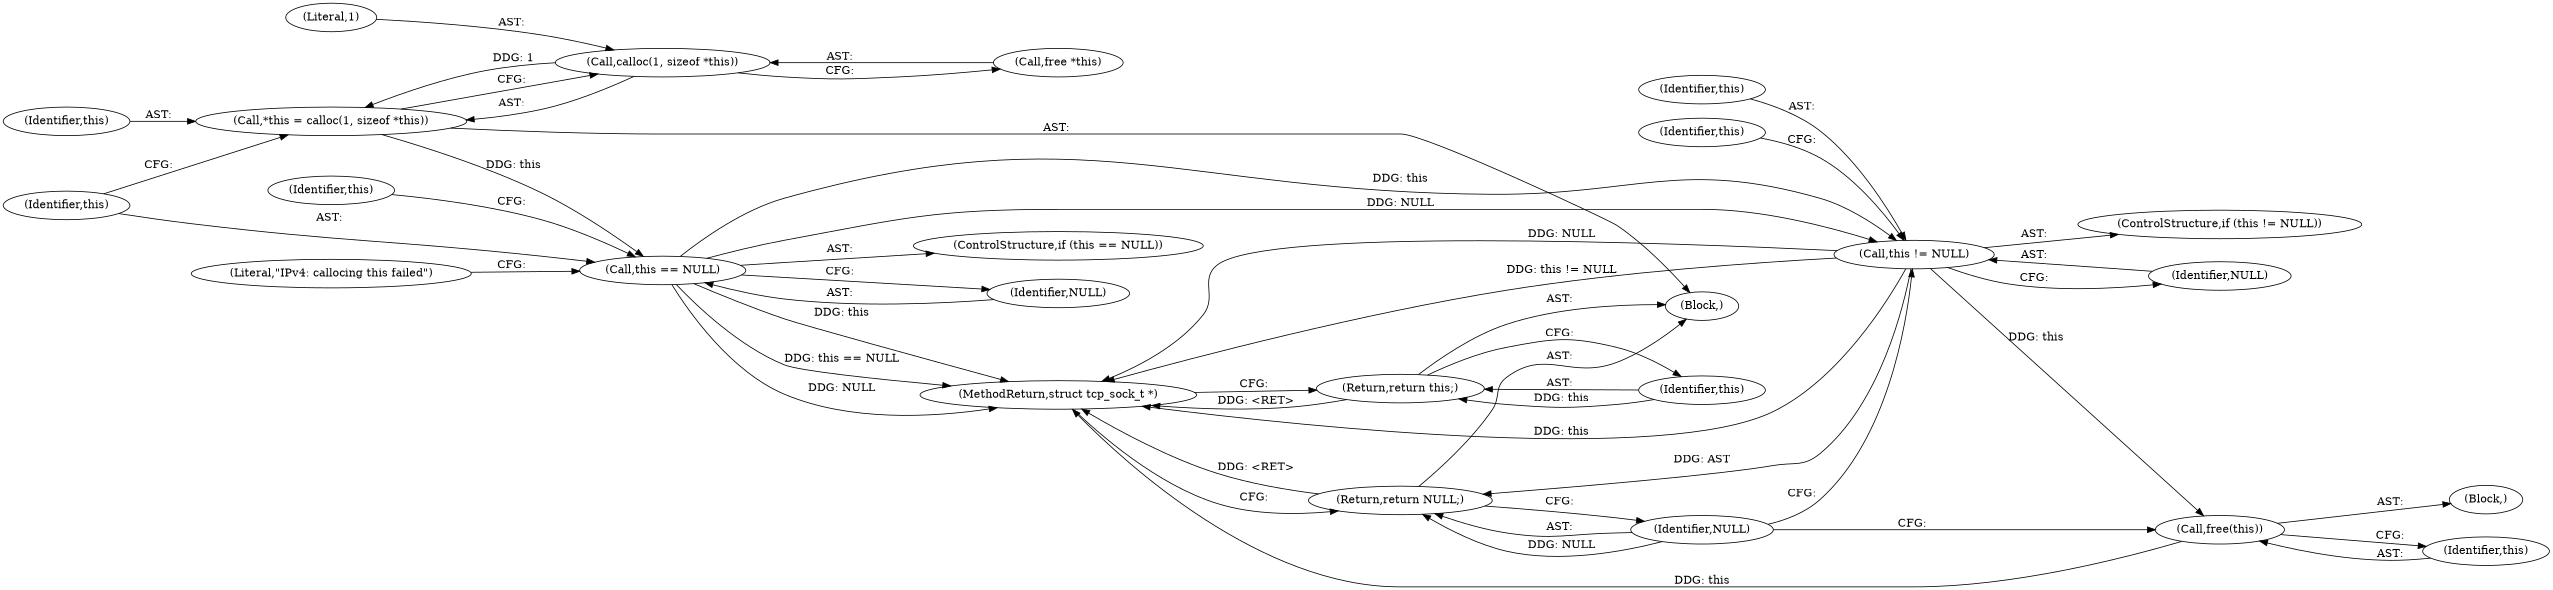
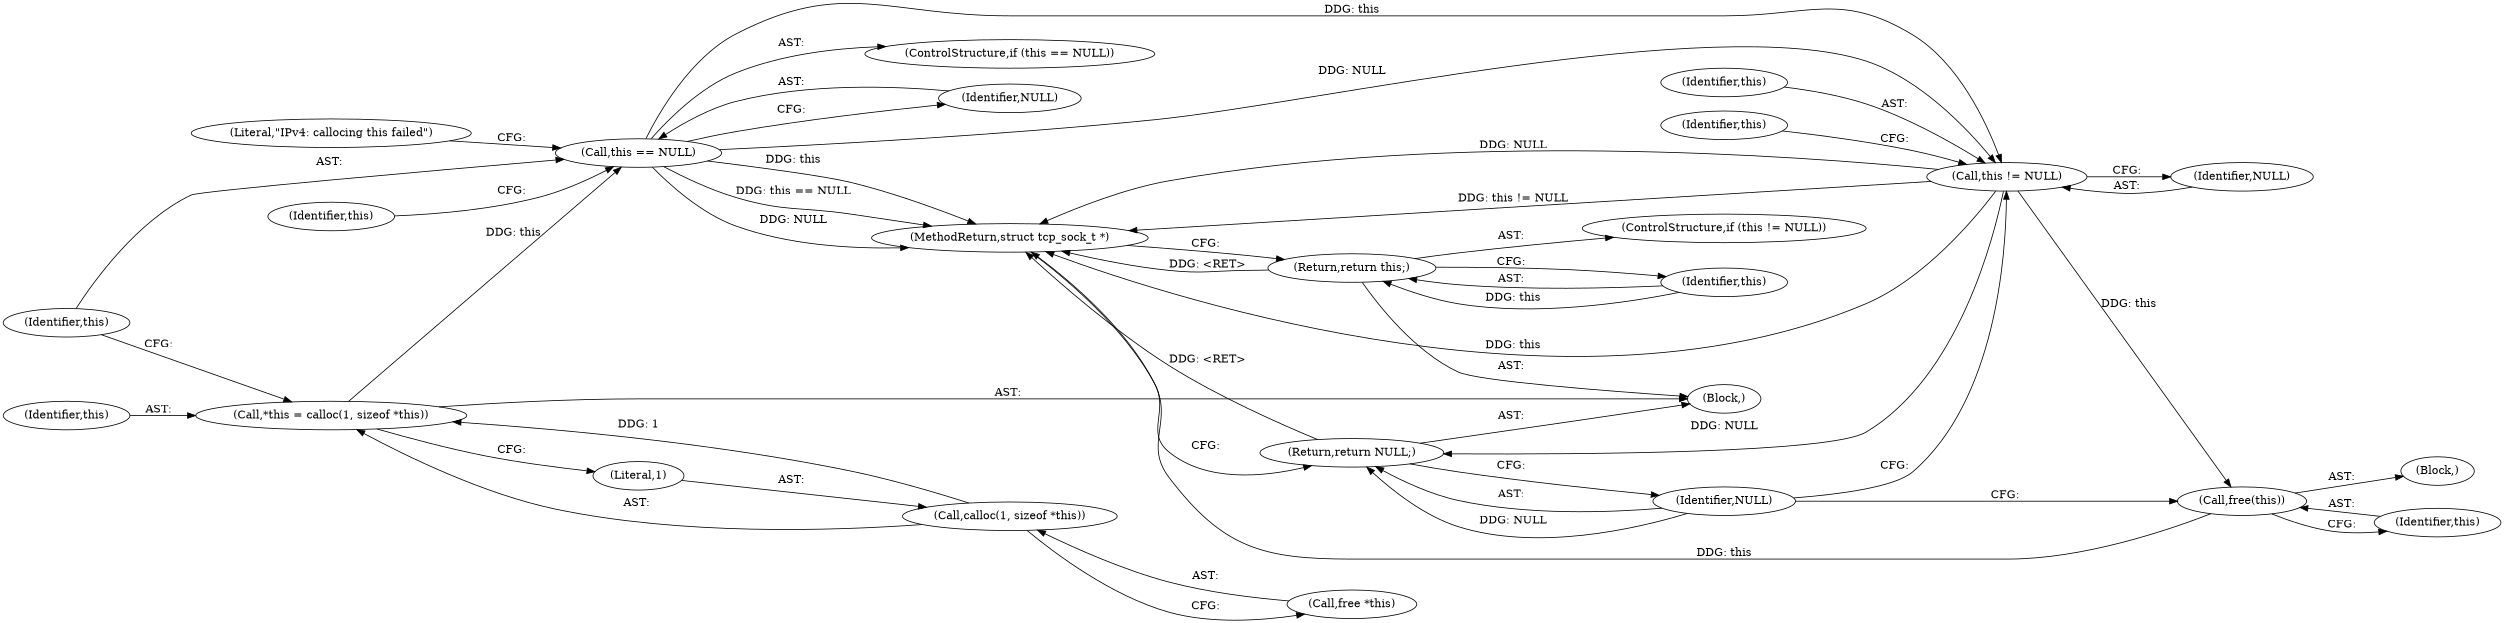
edge "(Call,*this = calloc(1, sizeof *this))" -> "(Call,calloc(1, sizeof *this))": now "(Call,*this = calloc(1, sizeof *this))" -> "(Literal,1)"
edge "(Call,this != NULL)" -> "(ControlStructure,if (this != NULL))": now "(Return,return this;)" -> "(ControlStructure,if (this != NULL))"
edge "(Call,this != NULL)" -> "(Return,return NULL;)": label "DDG: AST" -> "DDG: NULL"
